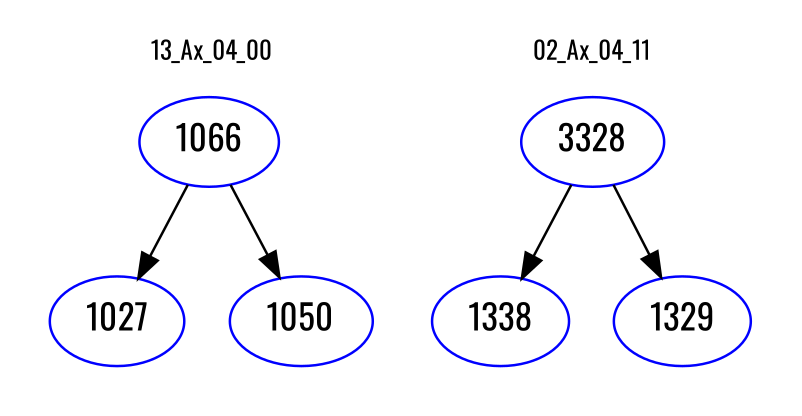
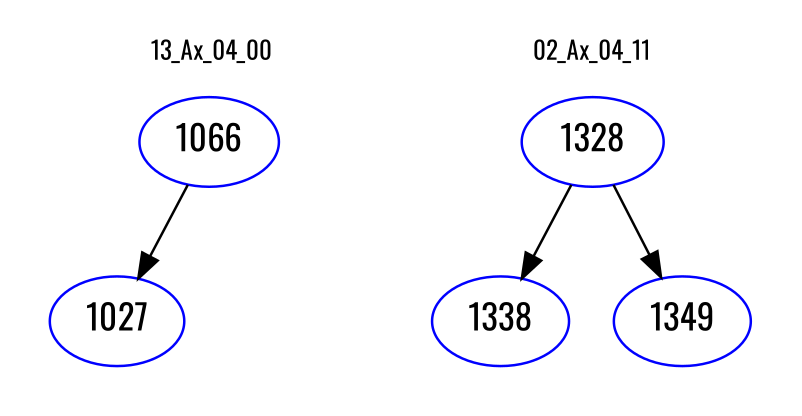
node "3328": label "3328" -> "1328"
node "1050": removed
node "1329": label "1329" -> "1349"
